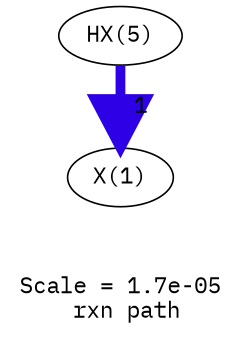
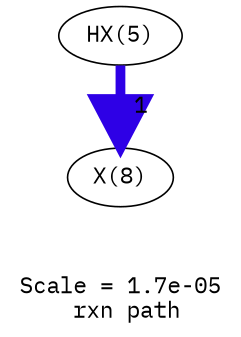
node "X(1)": label "X(1)" -> "X(8)"
